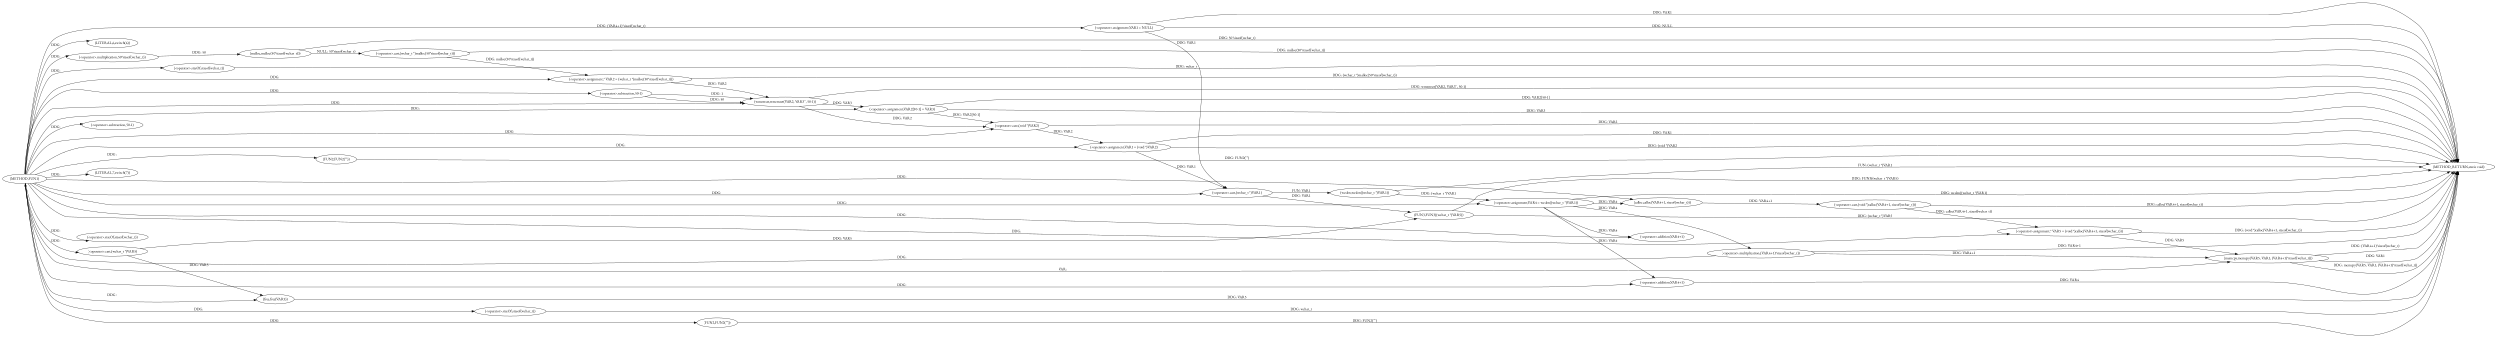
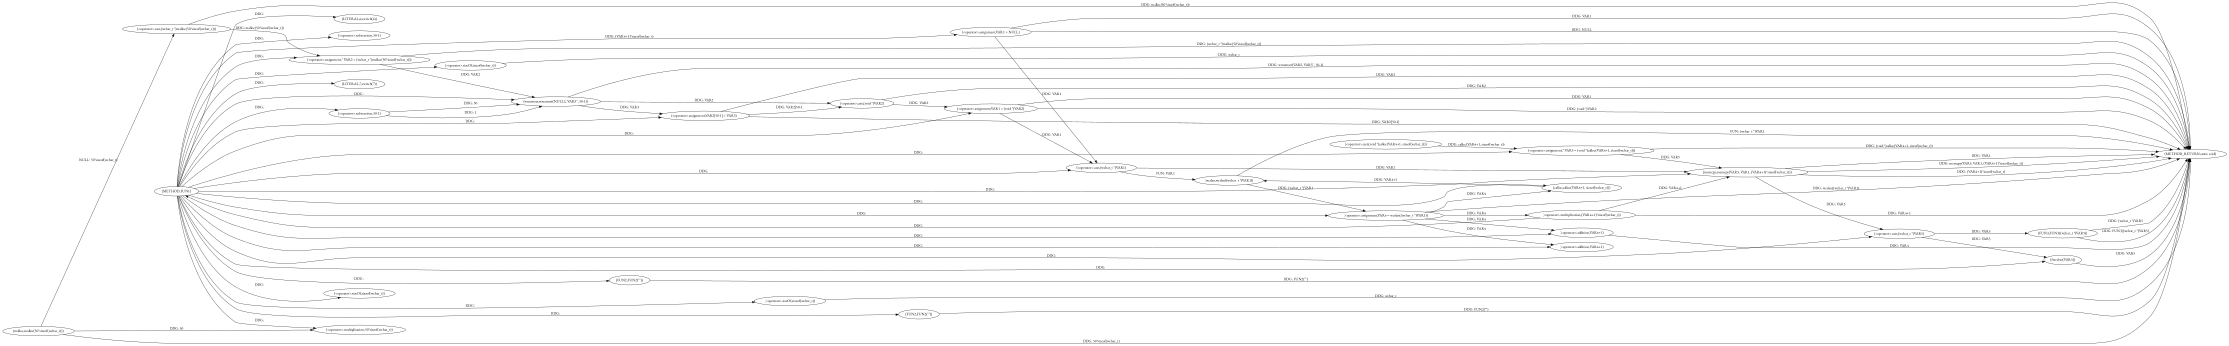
edge "(<operator>.multiplication,50*sizeof(wchar_t))" -> "(malloc,malloc(50*sizeof(wchar_t)))": reversed
node "(wmemset,wmemset(VAR2, VAR3'', 50-1))": label "(wmemset,wmemset(VAR2, VAR3'', 50-1))" -> "(wmemset,wmemset(NULL2, VAR3'', 50-1))"
edge "(METHOD,FUN1)" -> "(<operator>.cast,(void *)VAR2)": removed, label "DDG:"
edge "(<operator>.cast,(wchar_t *)VAR1)" -> "(FUN3,FUN3((wchar_t *)VAR5))": now "(<operator>.cast,(wchar_t *)VAR1)" -> "(memcpy,memcpy(VAR5, VAR1, (VAR4+1)*sizeof(wchar_t)))"
edge "(calloc,calloc(VAR4+1, sizeof(wchar_t)))" -> "(<operator>.cast,(void *)calloc(VAR4+1, sizeof(wchar_t)))": now "(calloc,calloc(VAR4+1, sizeof(wchar_t)))" -> "(wcslen,wcslen((wchar_t *)VAR1))"
edge "(<operator>.cast,(void *)calloc(VAR4+1, sizeof(wchar_t)))" -> "(METHOD_RETURN,static void)": removed, label "DDG: calloc(VAR4+1, sizeof(wchar_t))"
edge "(memcpy,memcpy(VAR5, VAR1, (VAR4+1)*sizeof(wchar_t)))" -> "(<operator>.cast,(wchar_t *)VAR5)": added, label "DDG: VAR5"
edge "(METHOD,FUN1)" -> "(memcpy,memcpy(VAR5, VAR1, (VAR4+1)*sizeof(wchar_t)))": label "VAR: " -> "DDG: "
